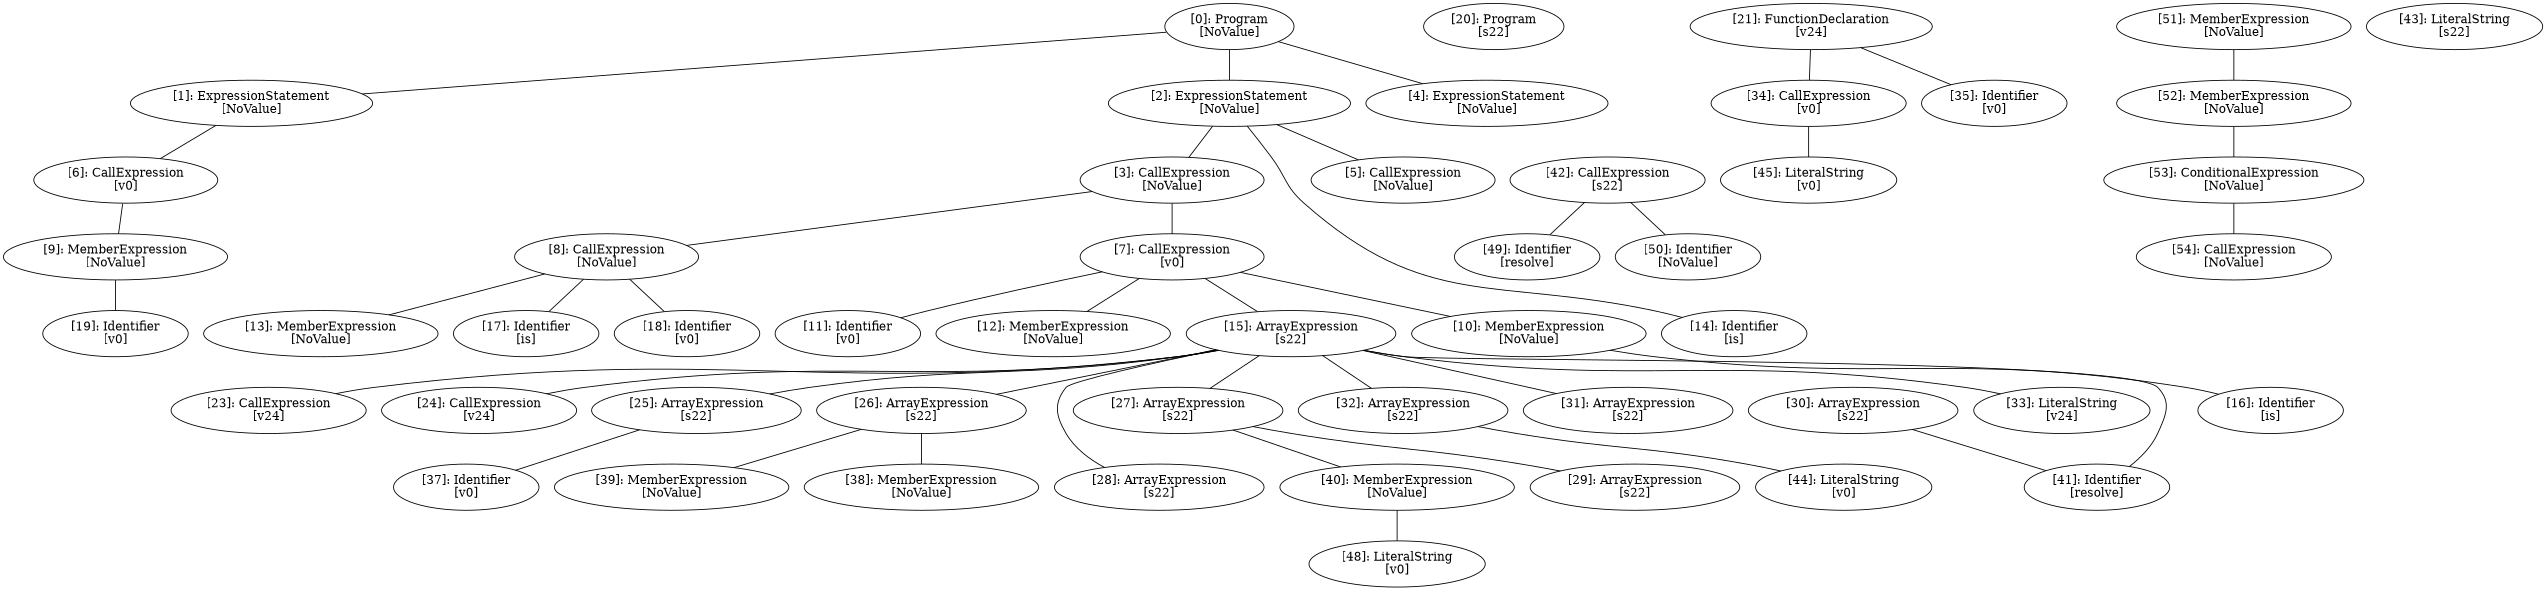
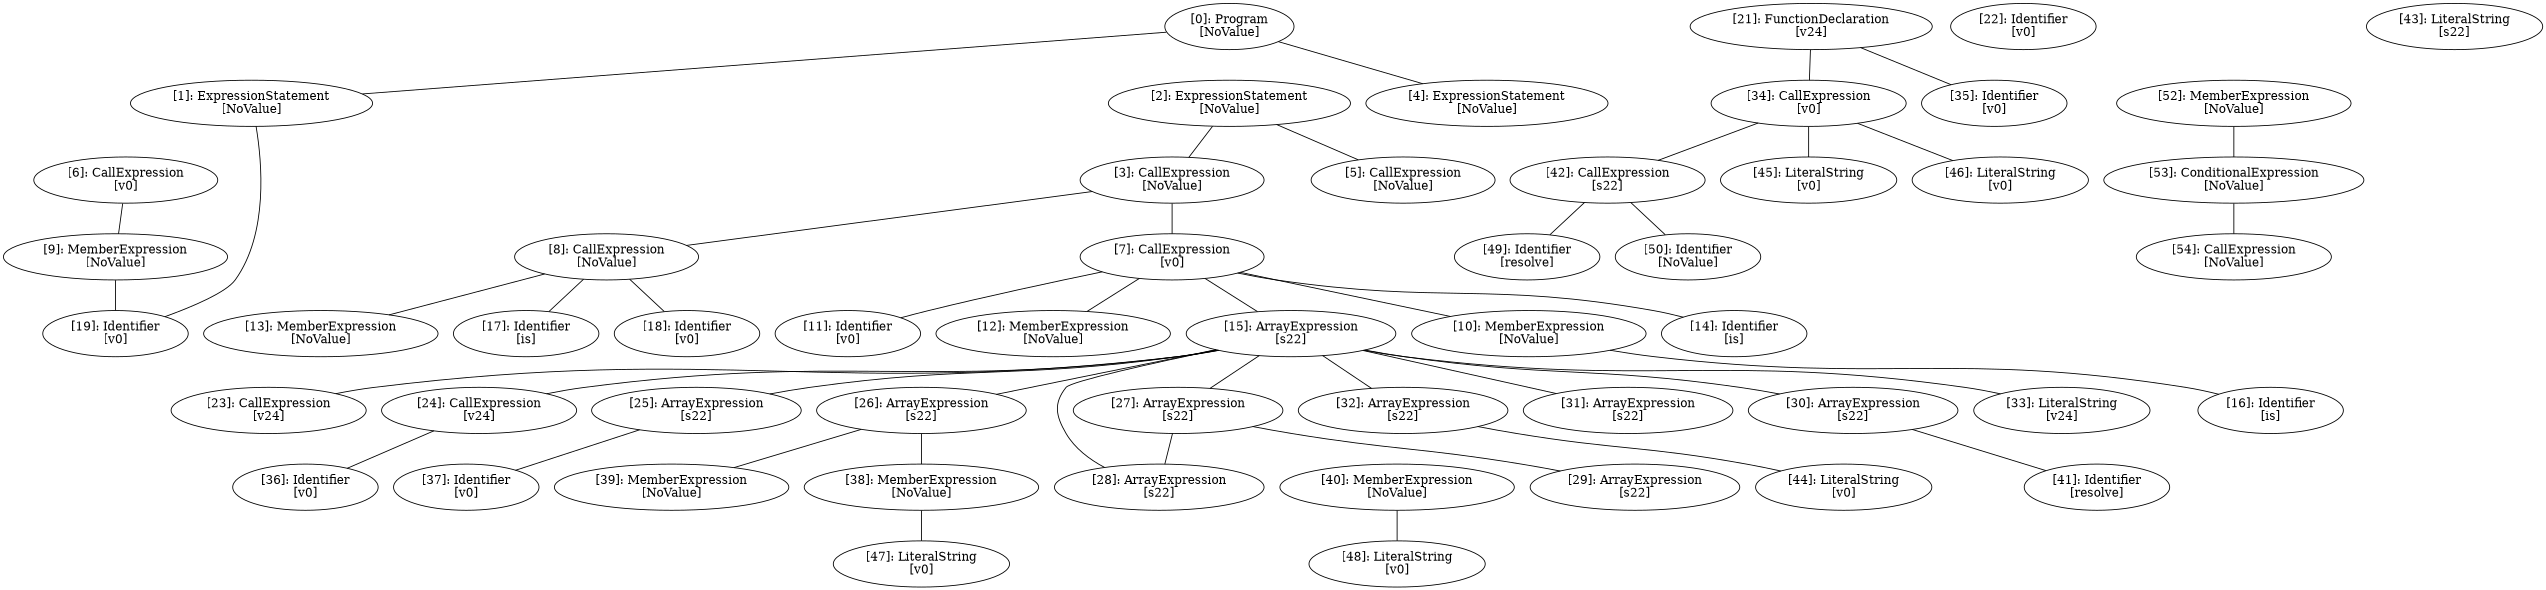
node "[20]: Program [s22]": removed
node "[22]: Identifier [v0]": added
node "[51]: MemberExpression [NoValue]": removed
edge "[0]: Program [NoValue]" -- "[2]: ExpressionStatement [NoValue]": removed
edge "[1]: ExpressionStatement [NoValue]" -- "[6]: CallExpression [v0]": now "[1]: ExpressionStatement [NoValue]" -- "[19]: Identifier [v0]"
edge "[34]: CallExpression [v0]" -- "[42]: CallExpression [s22]": added
node "[46]: LiteralString [v0]": added
edge "[2]: ExpressionStatement [NoValue]" -- "[14]: Identifier [is]": now "[7]: CallExpression [v0]" -- "[14]: Identifier [is]"
edge "[15]: ArrayExpression [s22]" -- "[41]: Identifier [resolve]": now "[15]: ArrayExpression [s22]" -- "[30]: ArrayExpression [s22]"
edge "[27]: ArrayExpression [s22]" -- "[40]: MemberExpression [NoValue]": now "[27]: ArrayExpression [s22]" -- "[28]: ArrayExpression [s22]"
node "[36]: Identifier [v0]": added
node "[47]: LiteralString [v0]": added
